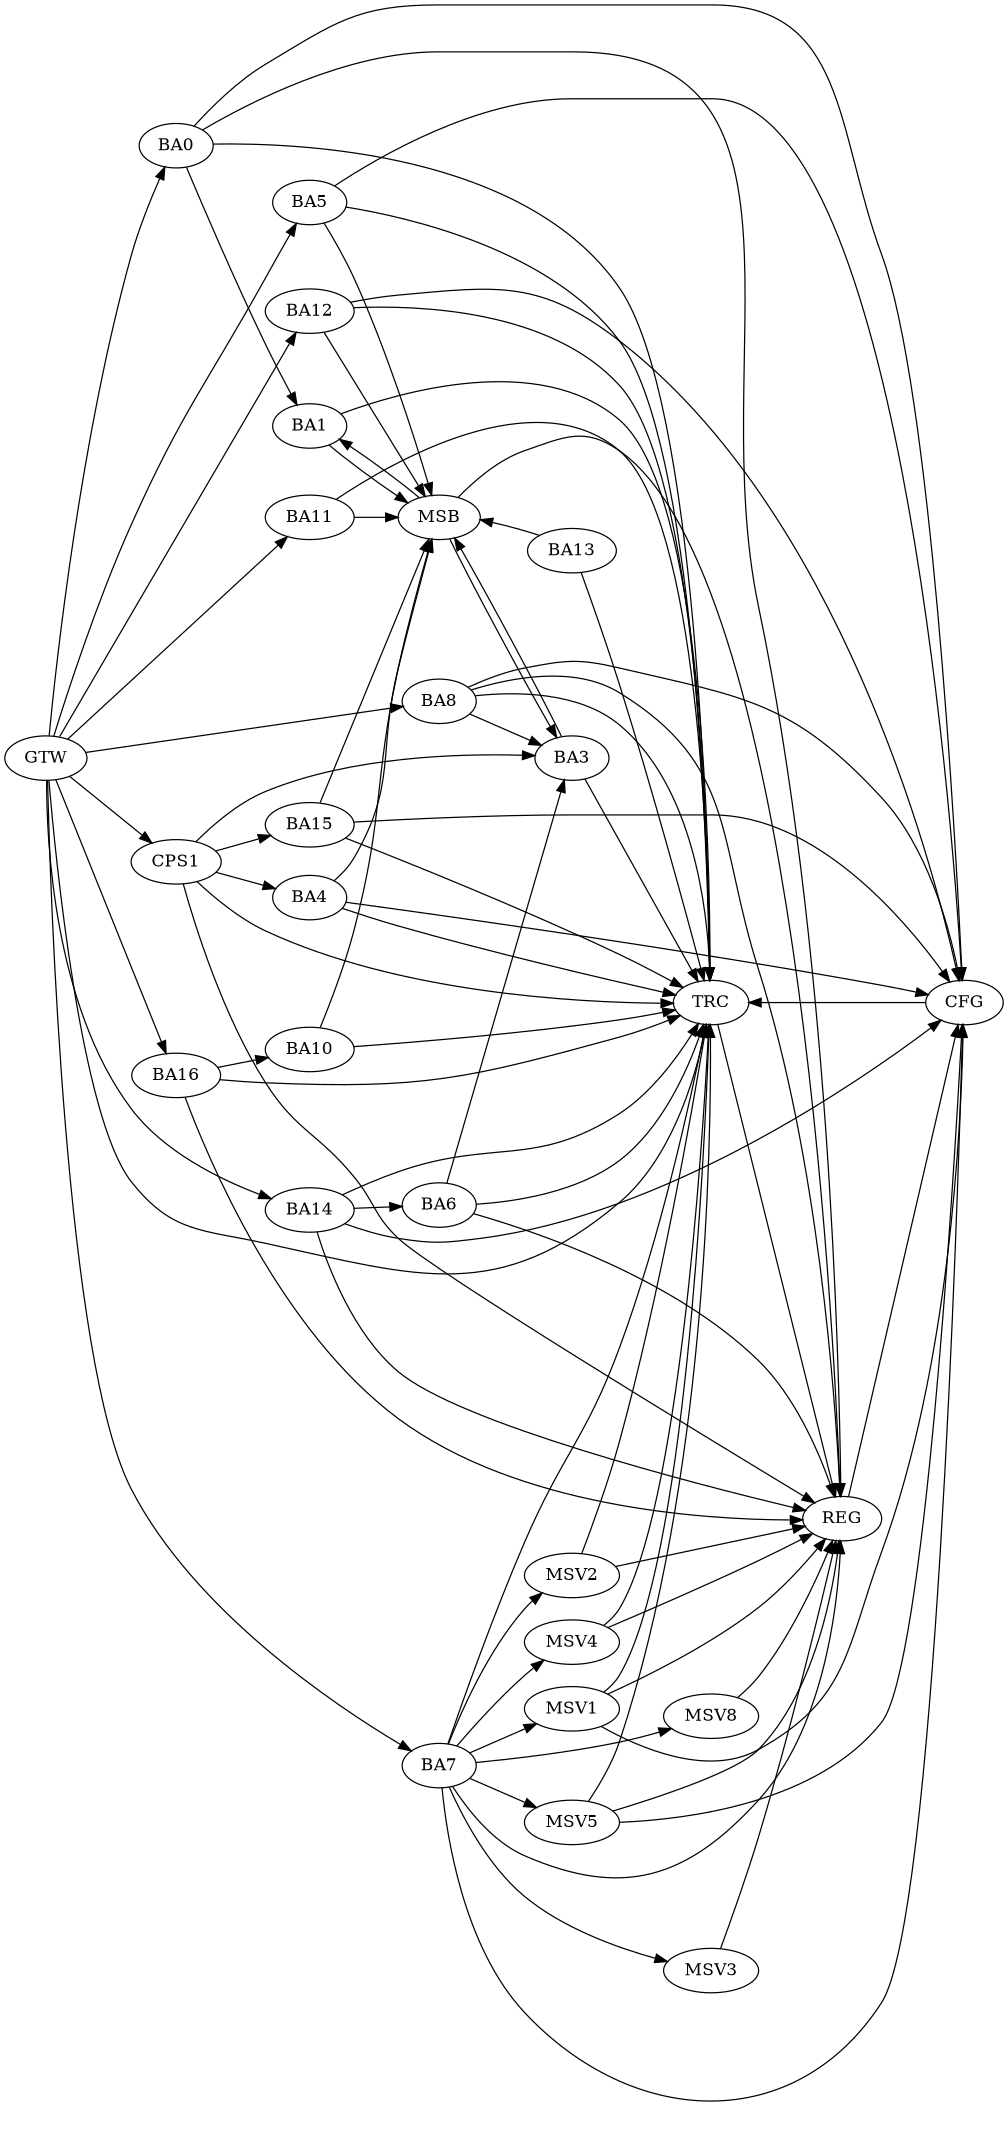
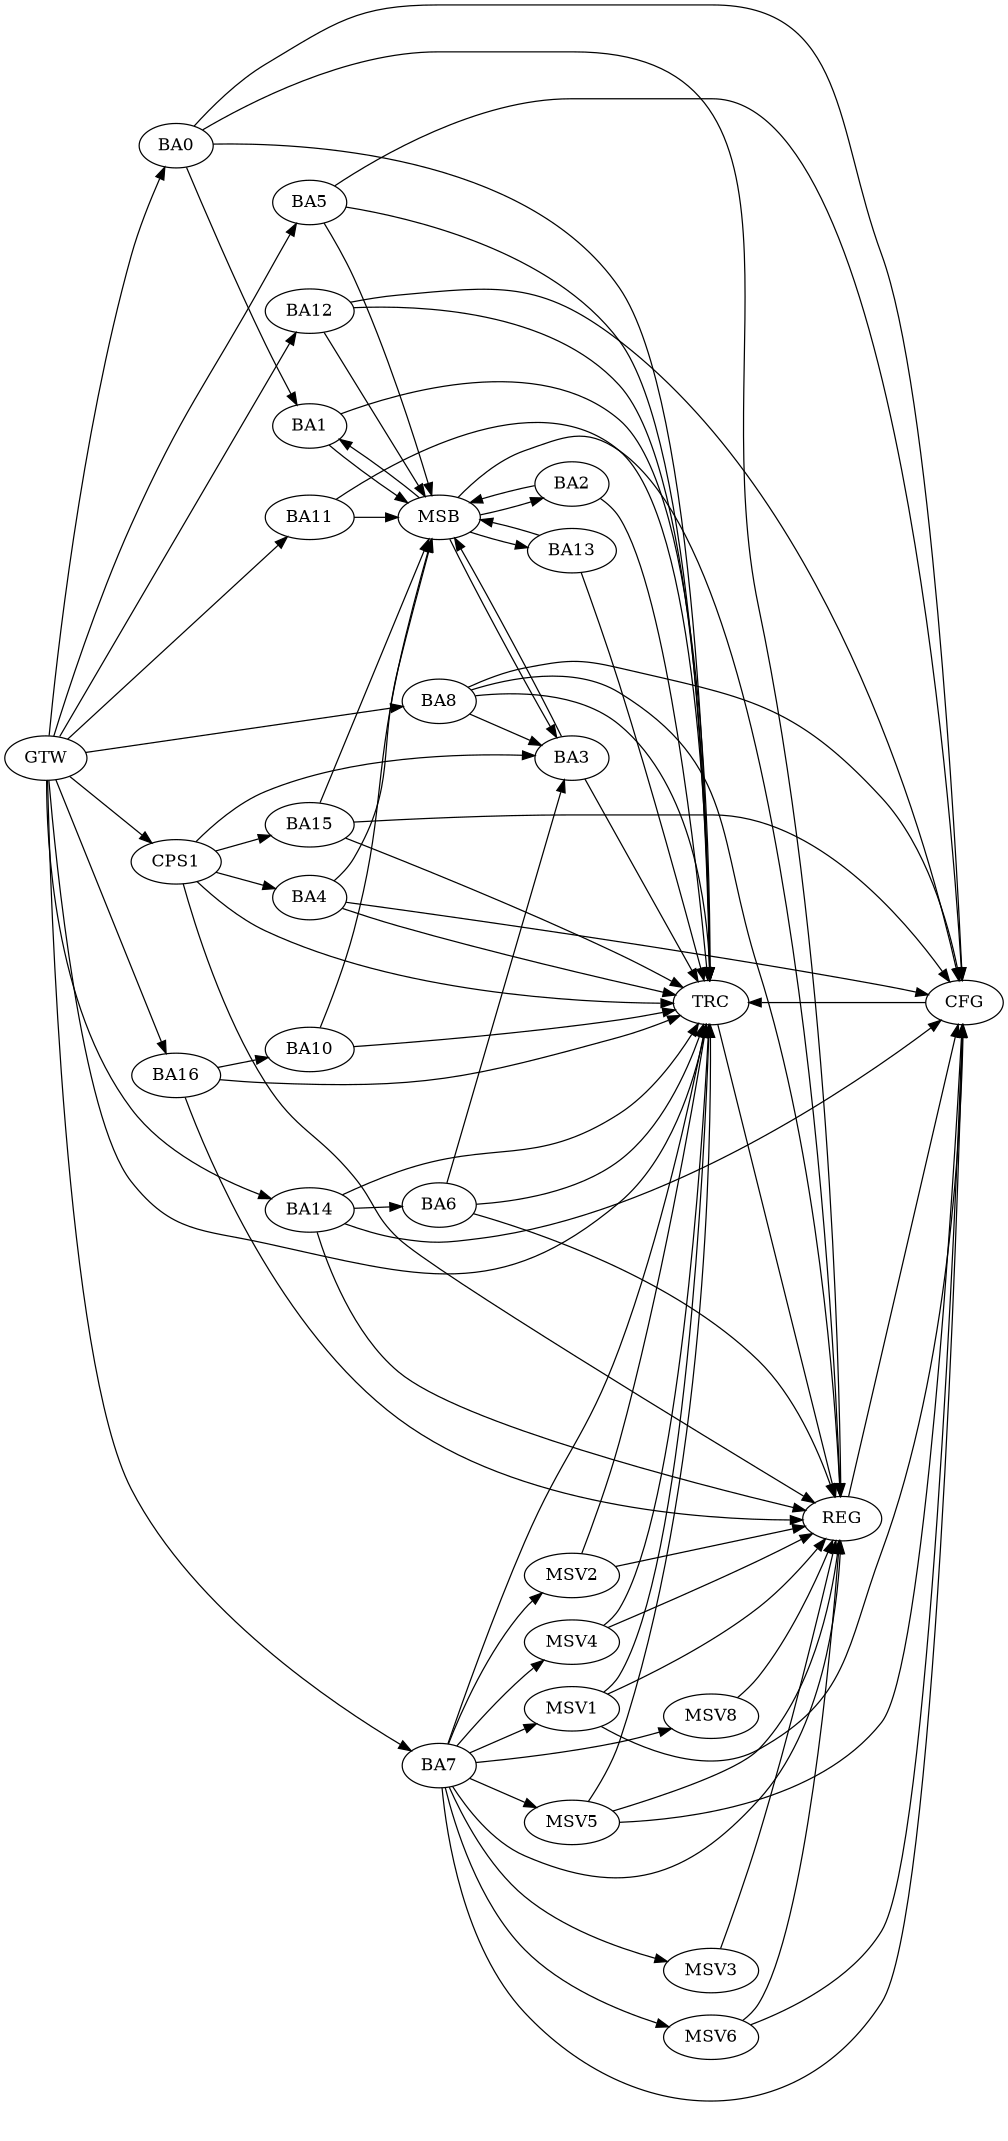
node "BA2": added
edge "MSB" -> "BA13": added
node "MSV6": added
